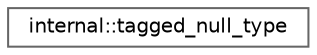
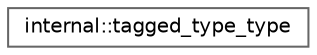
node "internal::tagged_null_type": label "internal::tagged_null_type" -> "internal::tagged_type_type"
